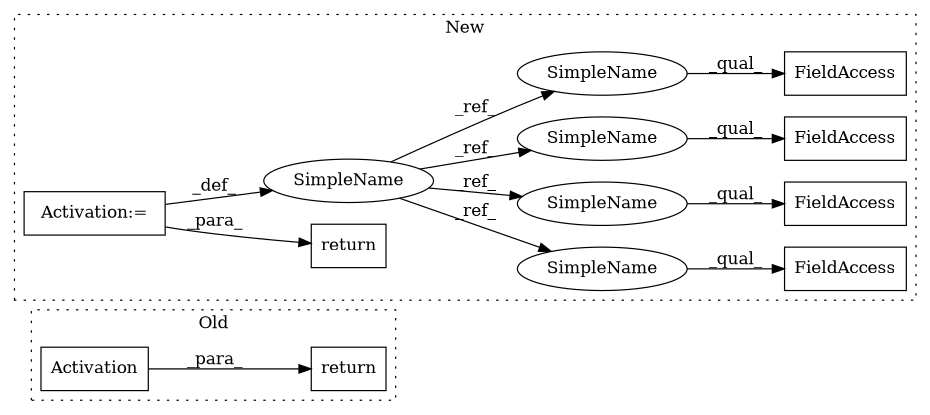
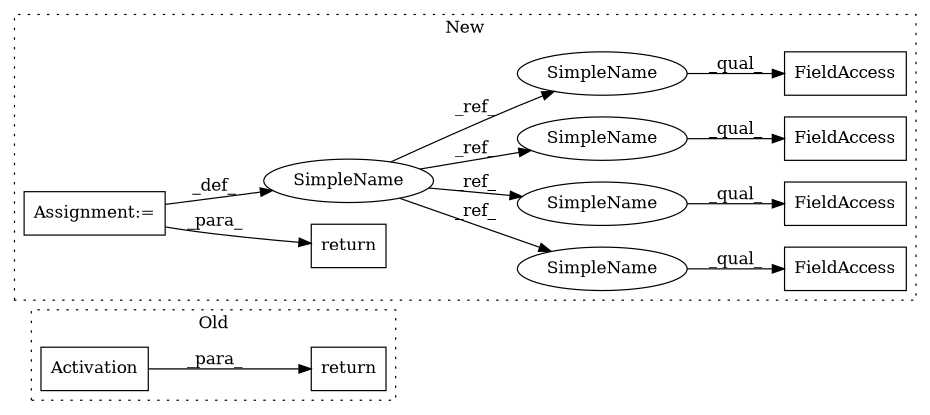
node "Activation:=": label "Activation:=" -> "Assignment:="
